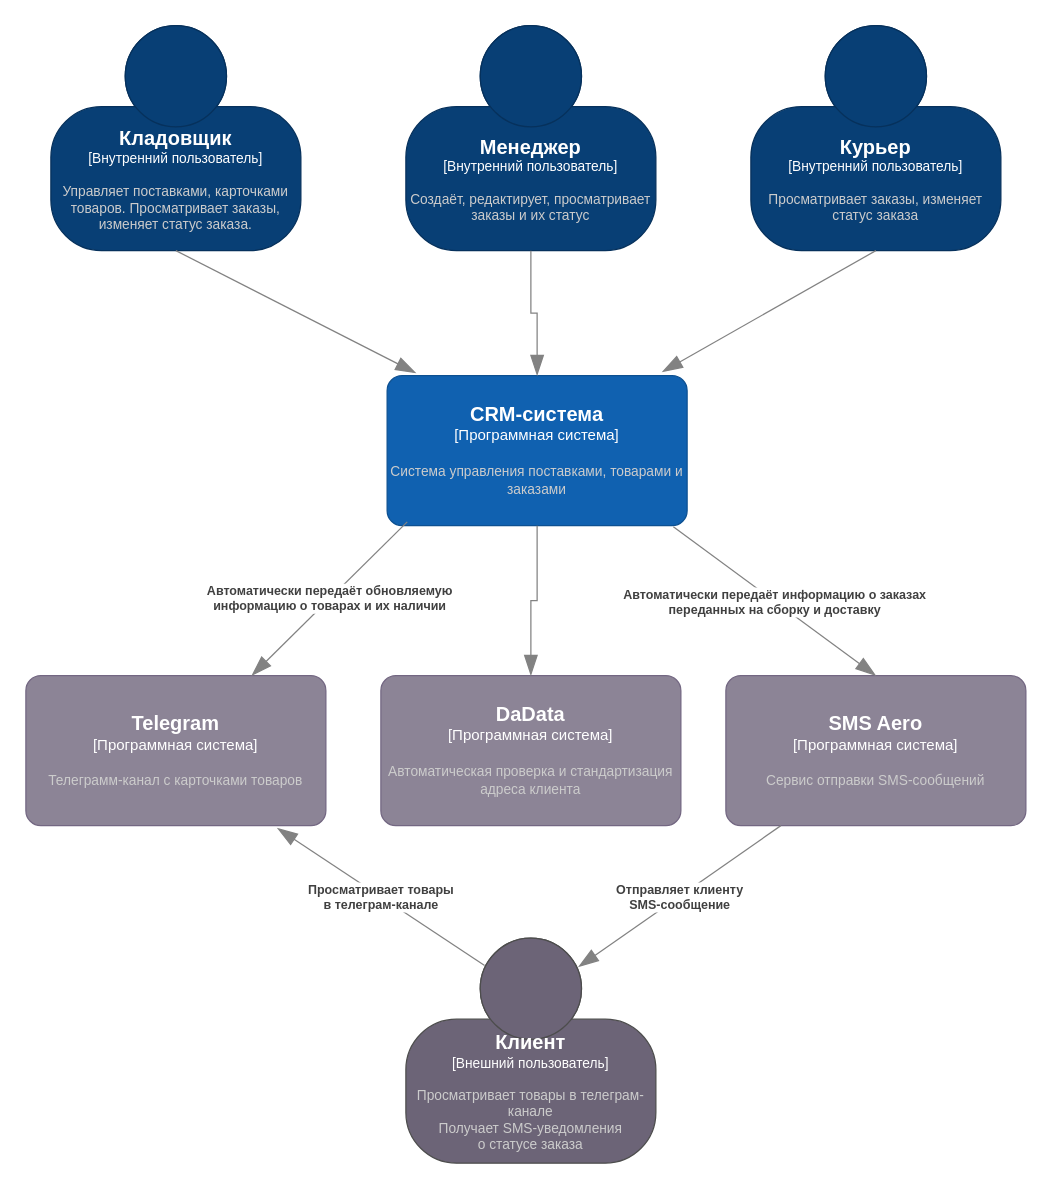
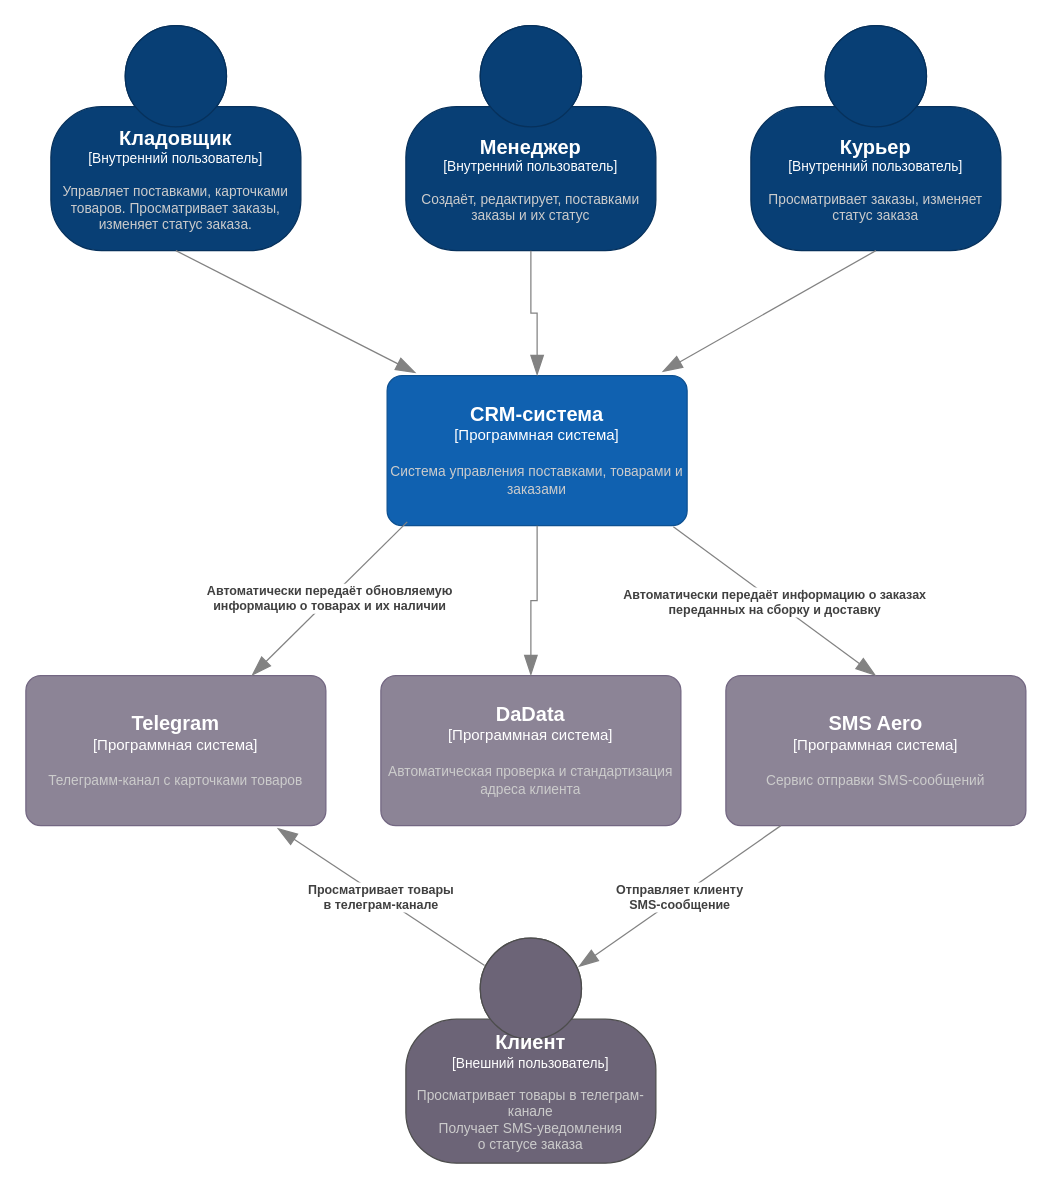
node "Менеджер [Внутренний пользователь] Создаёт, редактирует, просматривает заказы и их статус": label "Менеджер [Внутренний пользователь] Создаёт, редактирует, просматривает заказы и их статус" -> "Менеджер [Внутренний пользователь] Создаёт, редактирует, поставками заказы и их статус"
